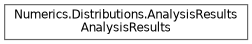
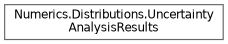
node "Numerics.Distributions.AnalysisResults AnalysisResults": label "Numerics.Distributions.AnalysisResults AnalysisResults" -> "Numerics.Distributions.Uncertainty AnalysisResults"
